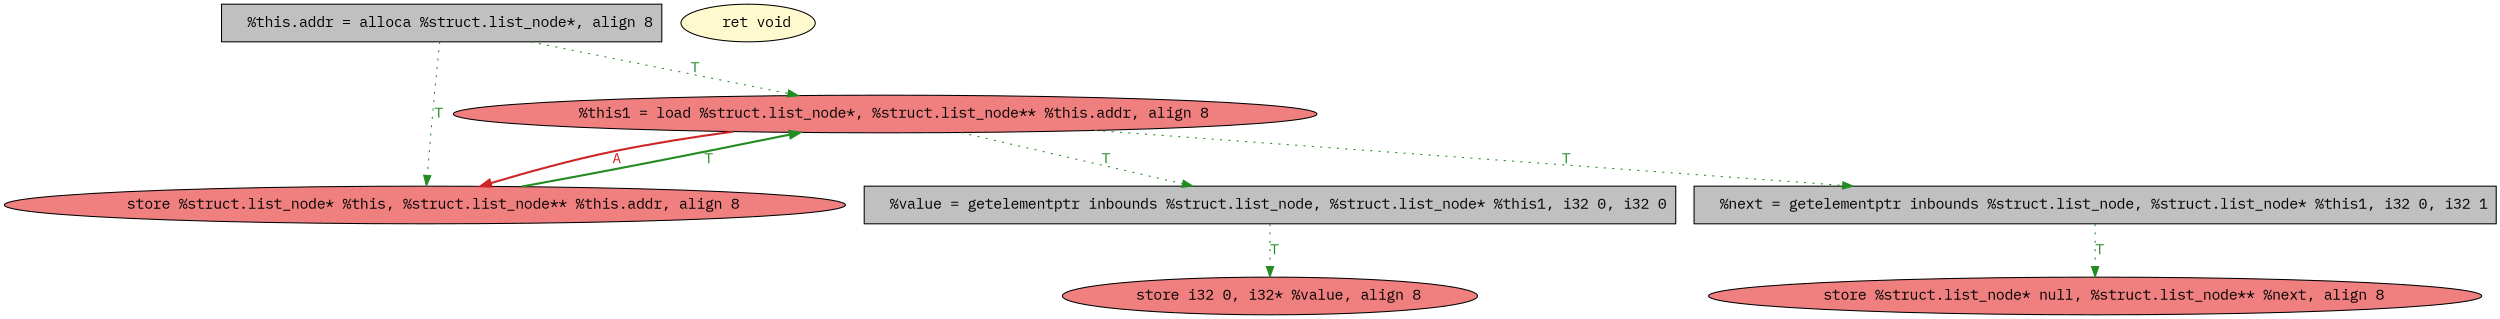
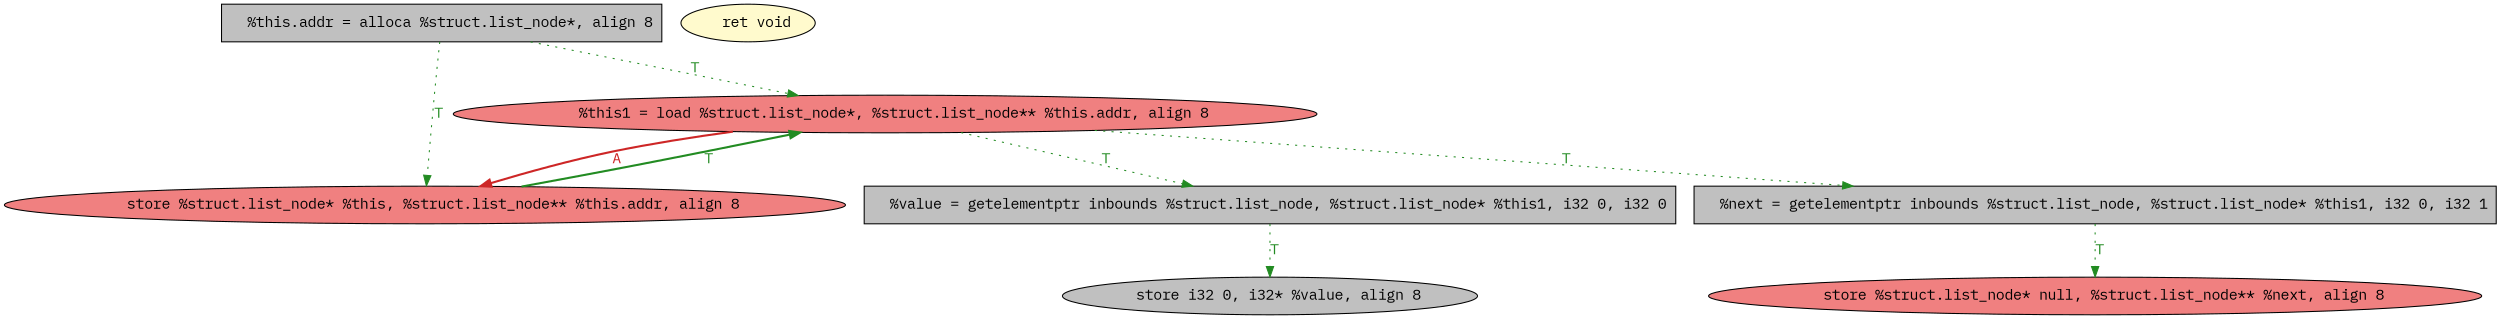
node "store i32 0, i32* %value, align 8": fillcolor lightcoral -> grey
